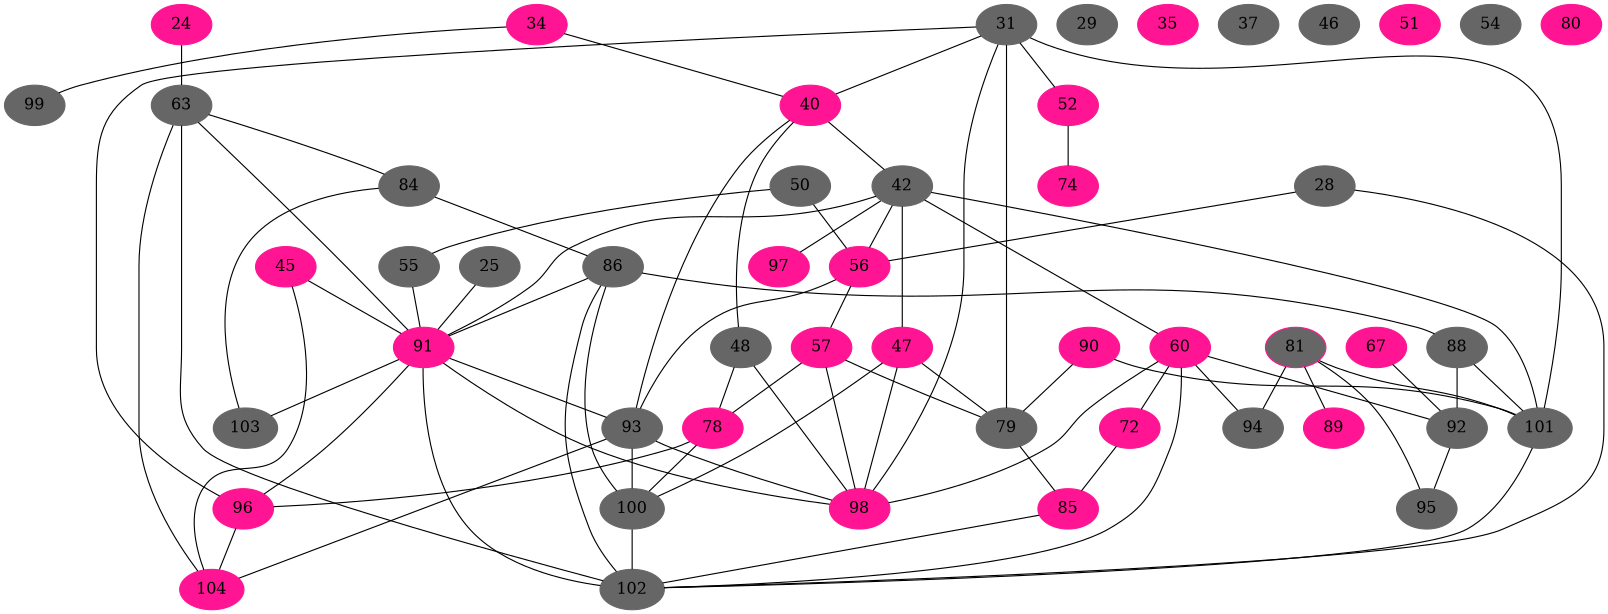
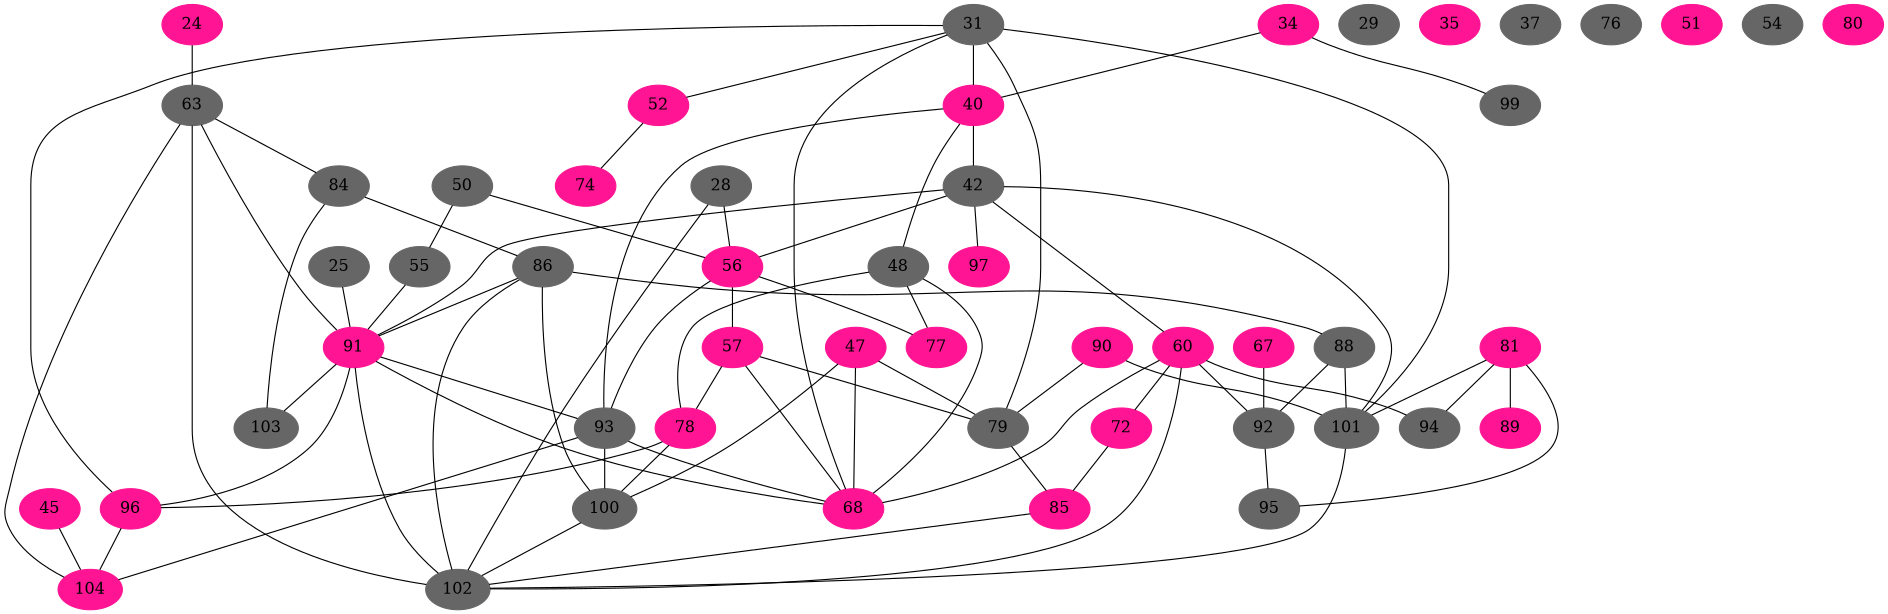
node "46": label "46" -> "76"
edge "42" -- "47": removed
edge "45" -- "91": removed
node "77": added
node "81": fillcolor gray40 -> deeppink
node "98": label "98" -> "68"
